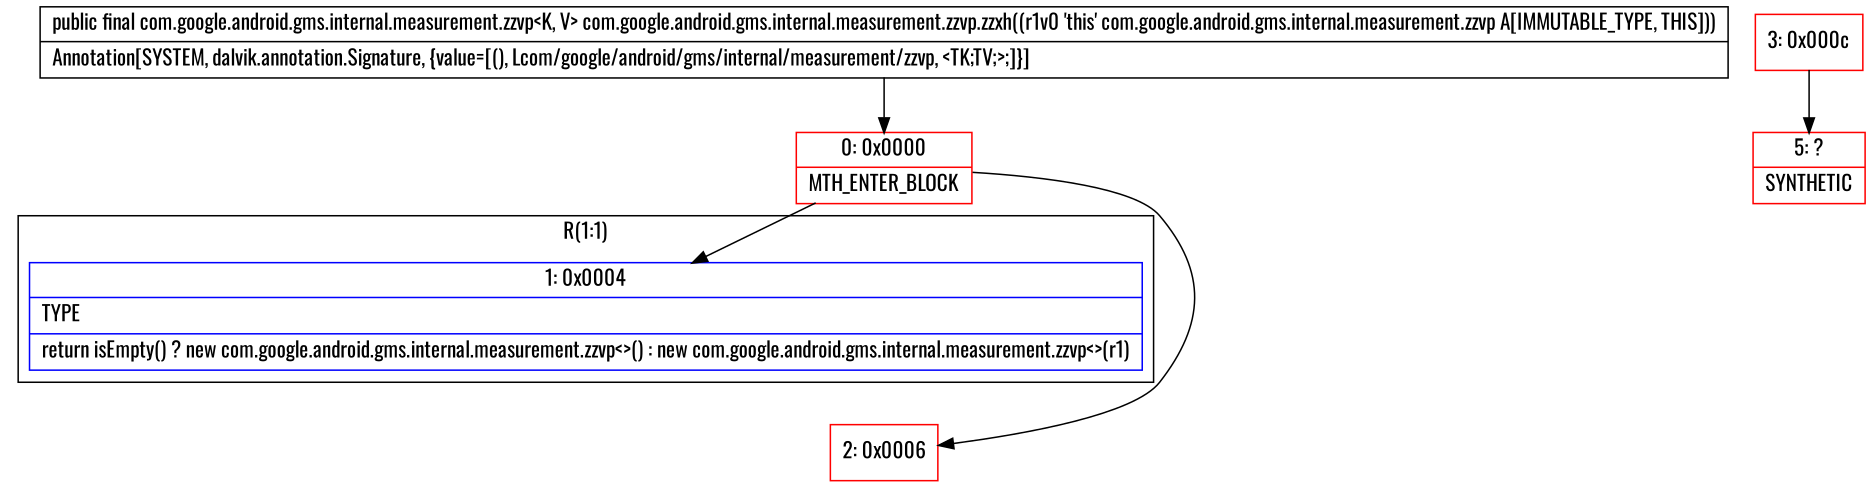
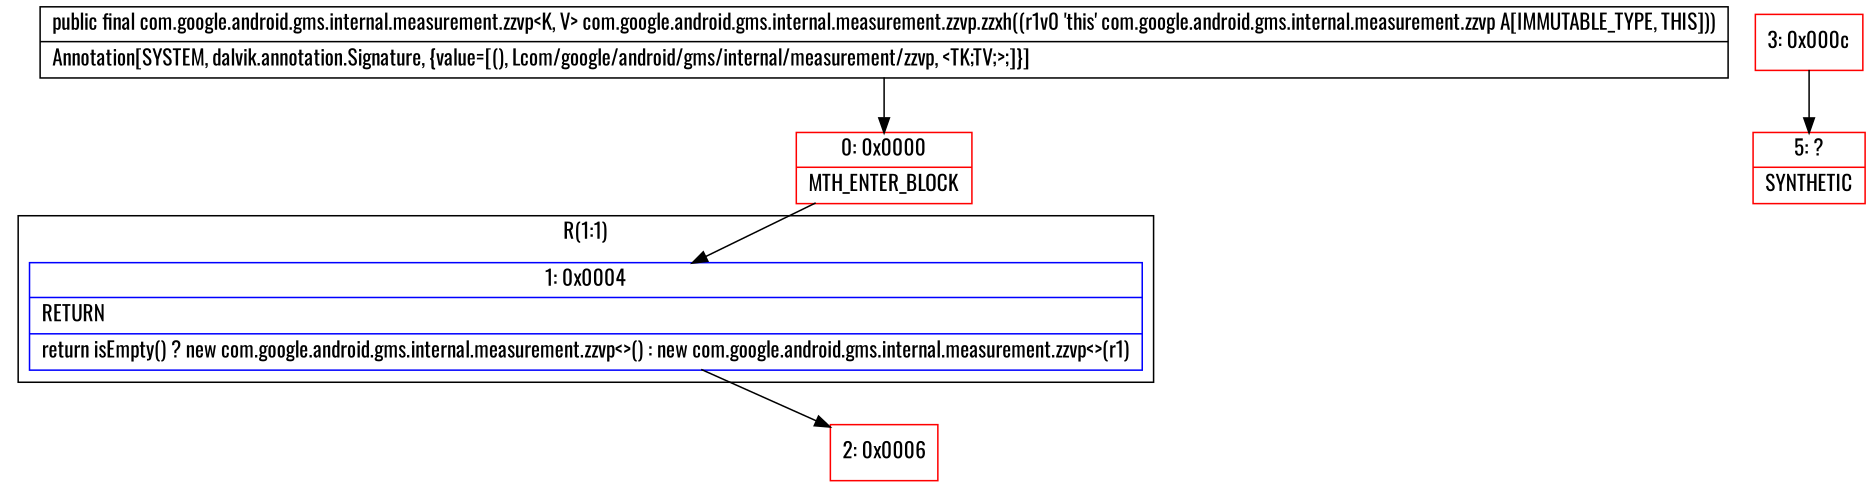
edge "0: 0x0000" -> "2: 0x0006": now "1: 0x0004" -> "2: 0x0006"
node "1: 0x0004": text "TYPE" -> "RETURN"
